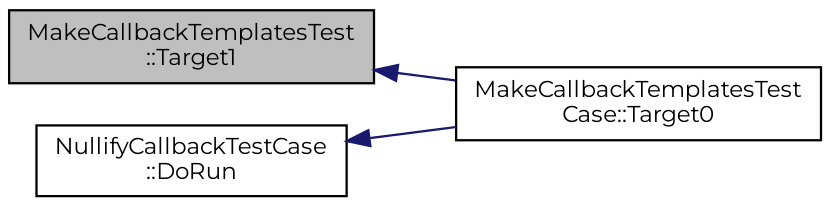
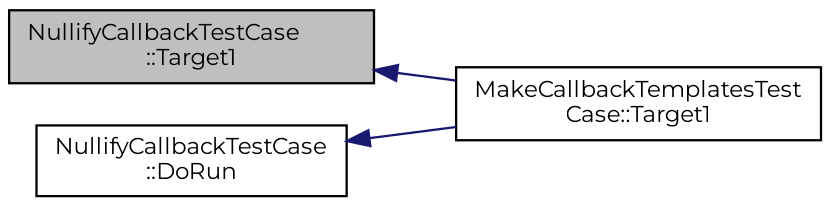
node "MakeCallbackTemplatesTest ::Target1": label "MakeCallbackTemplatesTest ::Target1" -> "NullifyCallbackTestCase ::Target1"
node "MakeCallbackTemplatesTest Case::Target0": label "MakeCallbackTemplatesTest Case::Target0" -> "MakeCallbackTemplatesTest Case::Target1"
